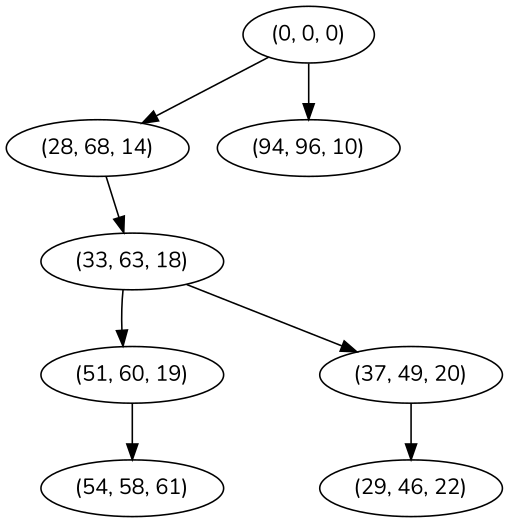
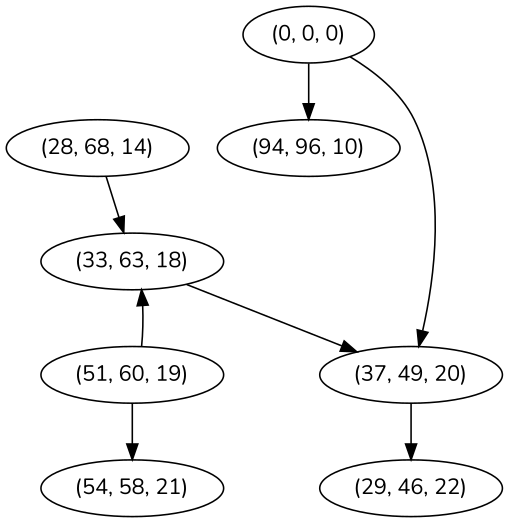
edge "(0, 0, 0)" -> "(28, 68, 14)": now "(0, 0, 0)" -> "(37, 49, 20)"
edge "(33, 63, 18)" -> "(51, 60, 19)": reversed
node "(54, 58, 61)": label "(54, 58, 61)" -> "(54, 58, 21)"
